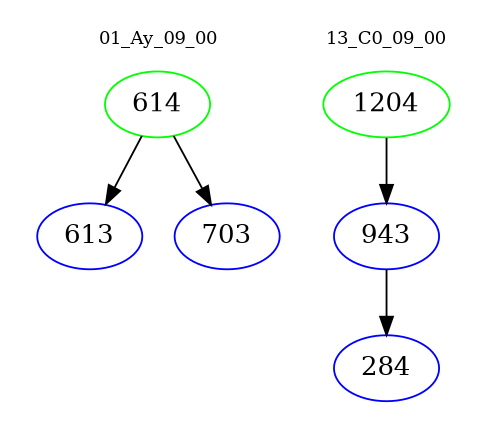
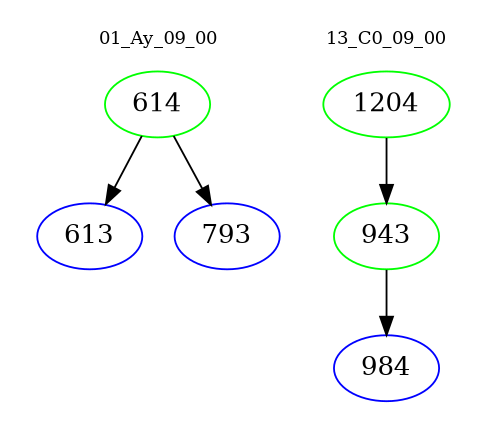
node "703": label "703" -> "793"
node "943": color blue -> green
node "284": label "284" -> "984"
